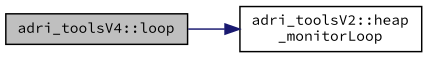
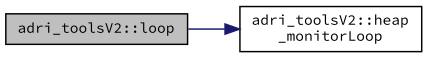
node "adri_toolsV4::loop": label "adri_toolsV4::loop" -> "adri_toolsV2::loop"
